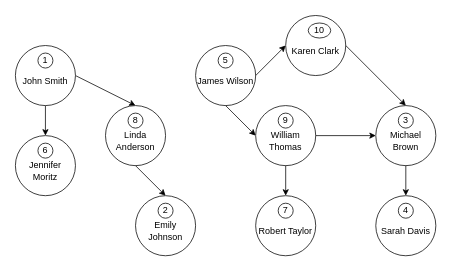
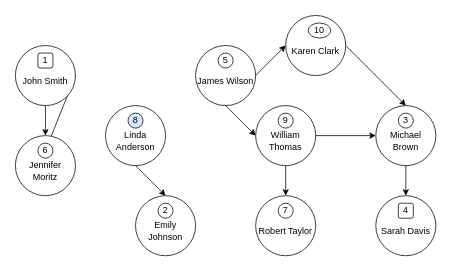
node "1": shape ellipse -> rounded rectangle
edge "John Smith" -> "Linda Anderson": now "John Smith" -> "6"
node "8": fillcolor #ffffff -> #dae8fc
node "4": shape ellipse -> rounded rectangle
